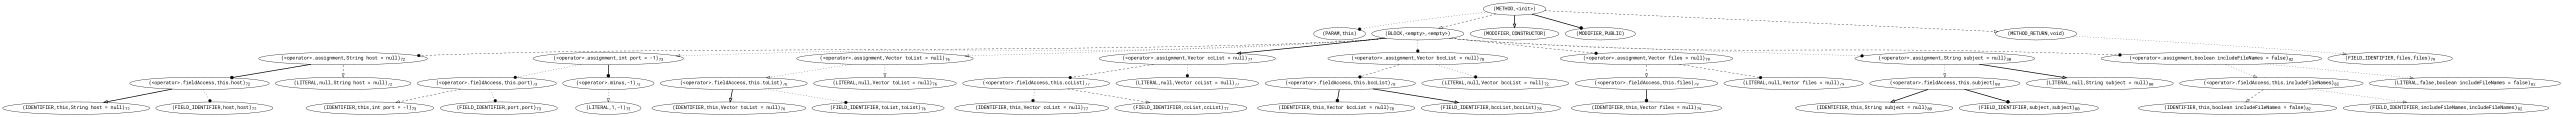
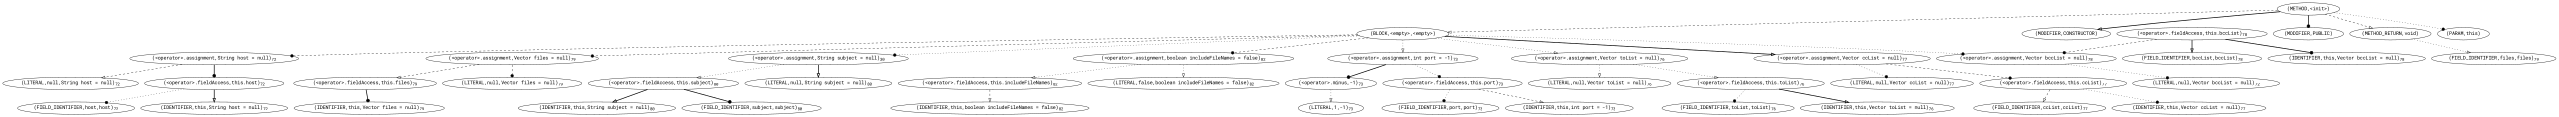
edge "(<operator>.assignment,Vector bccList = null)" -> "(<operator>.fieldAccess,this.bccList)": reversed
node "(FIELD_IDENTIFIER,includeFileNames,includeFileNames)": removed
